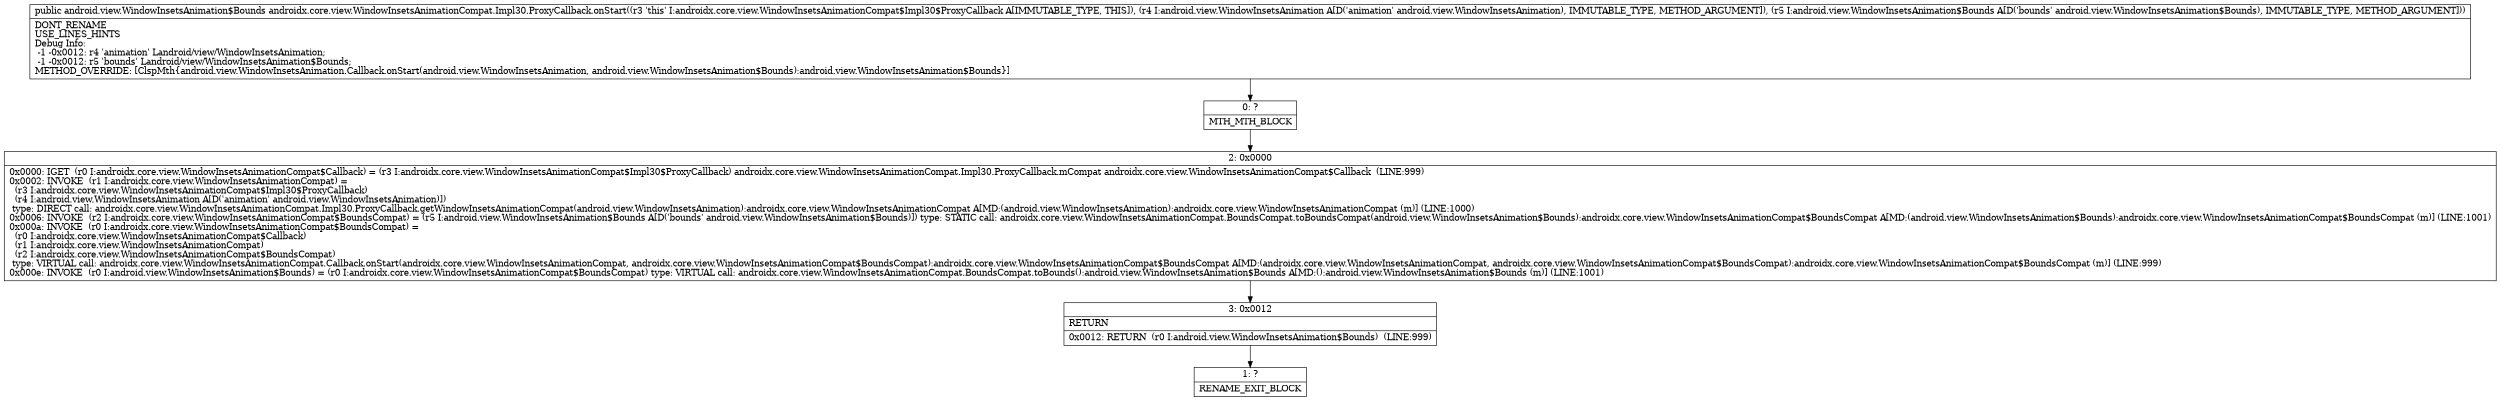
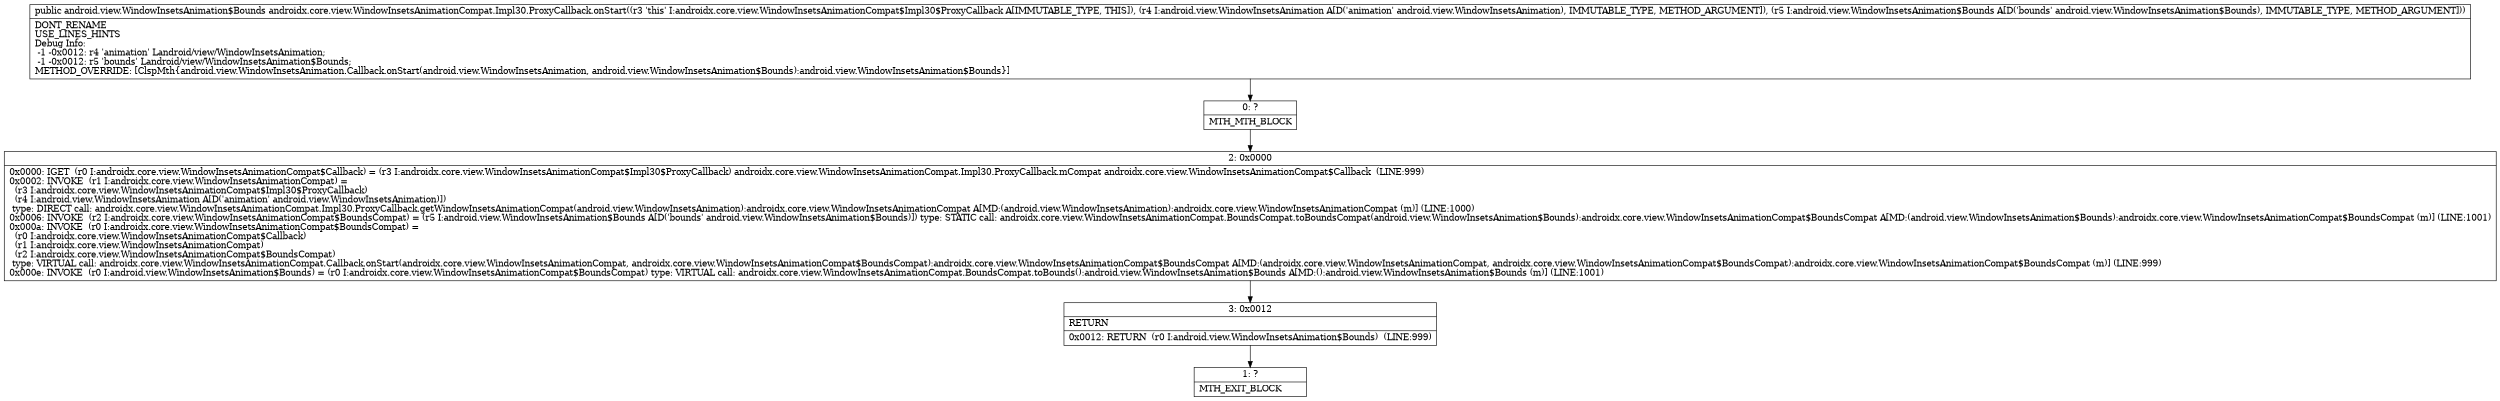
node "1: ?": text "RENAME_EXIT_BLOCK" -> "MTH_EXIT_BLOCK"
